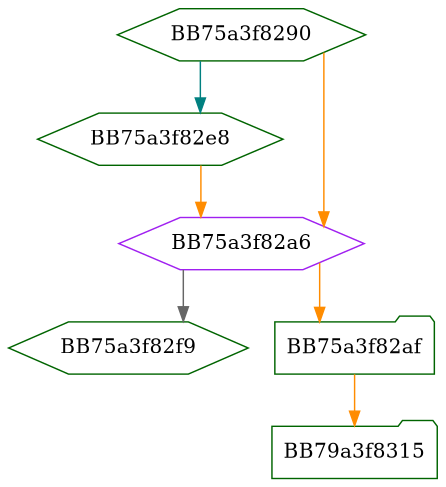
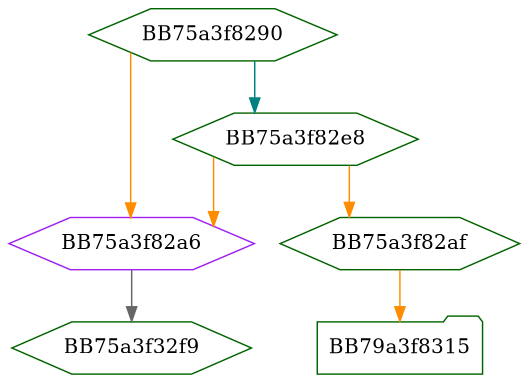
edge "BB75a3f82a6" -> "BB75a3f82af": now "BB75a3f82e8" -> "BB75a3f82af"
node "BB75a3f82f9": label "BB75a3f82f9" -> "BB75a3f32f9"
node "BB75a3f82af": shape folder -> hexagon
